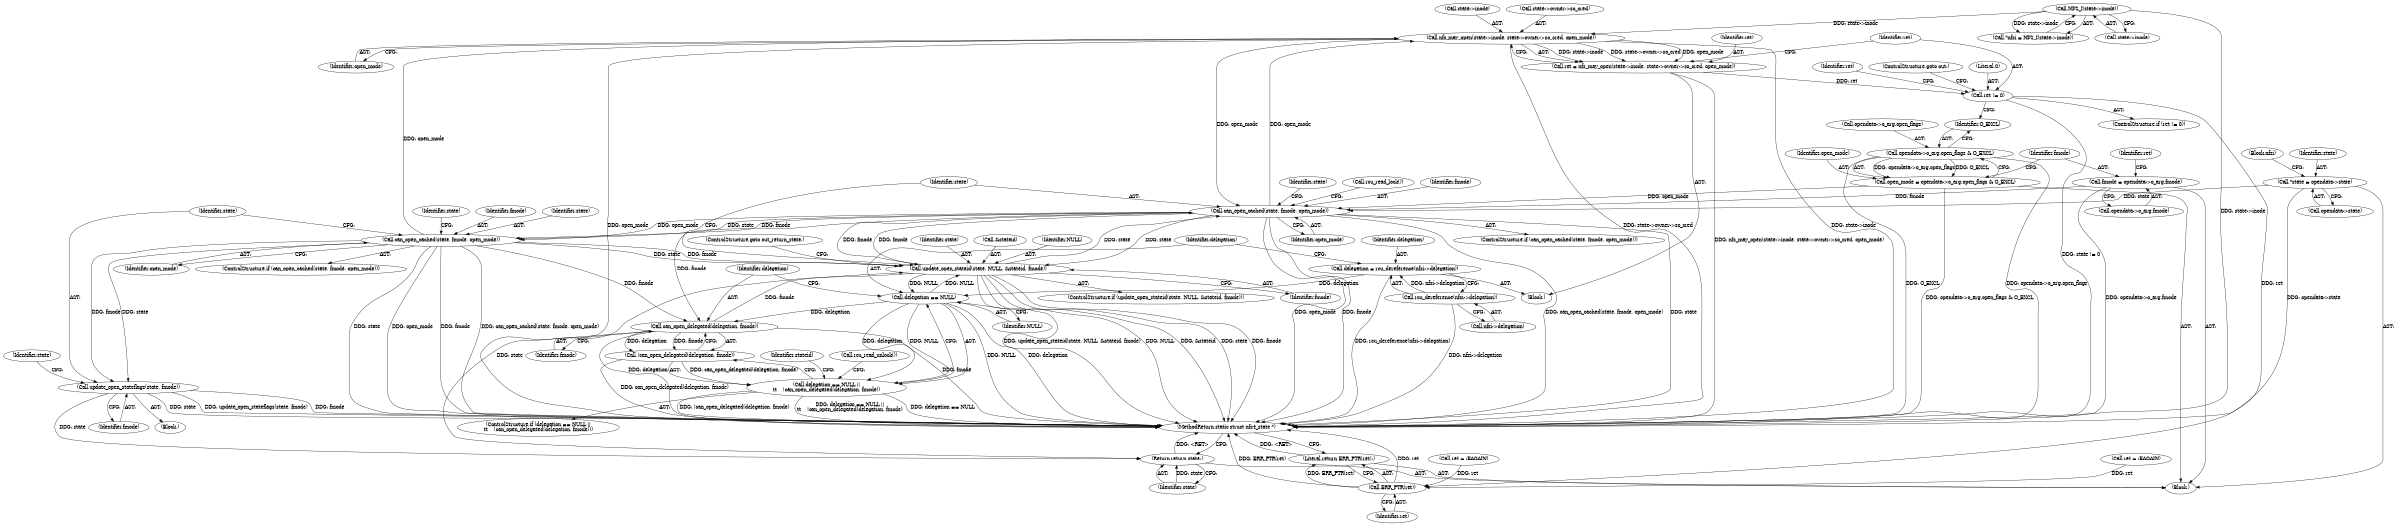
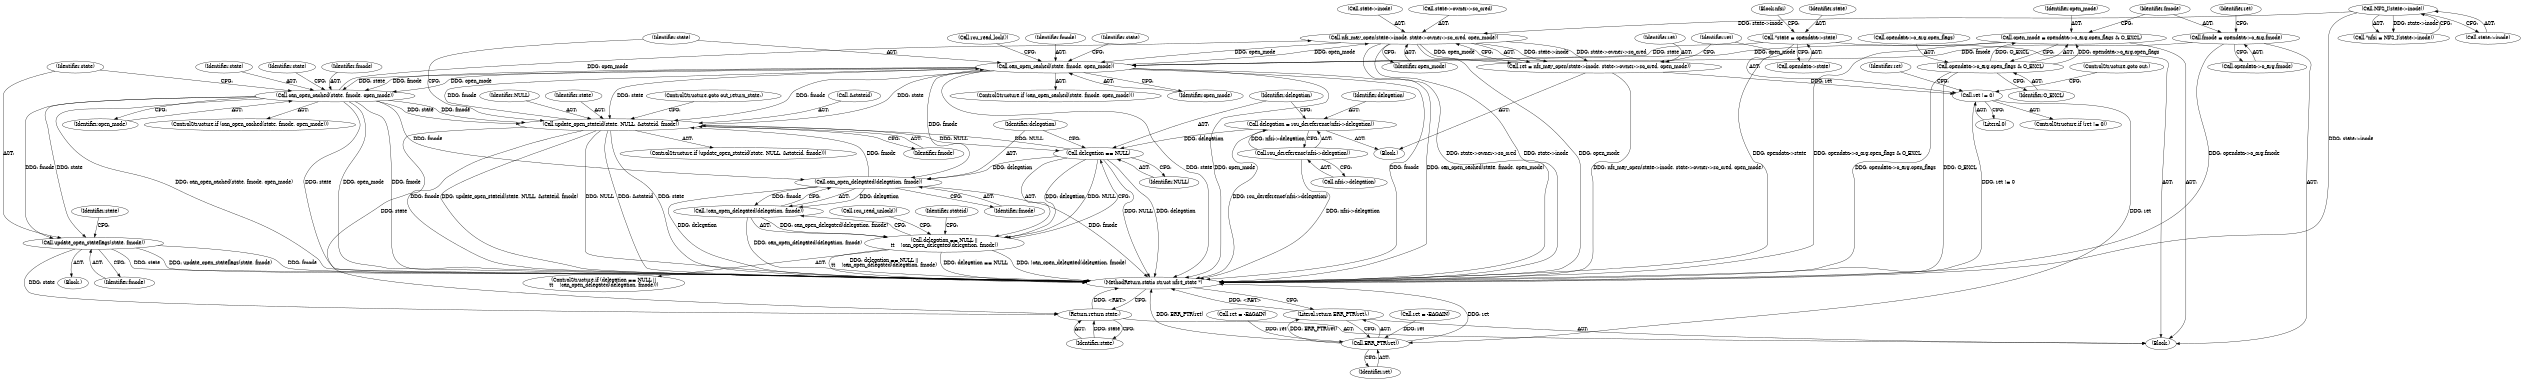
edge "(Call,ret != 0)" -> "(Identifier,O_EXCL)": now "(Call,ret != 0)" -> "(Literal,0)"
edge "(Call,ret != 0)" -> "(MethodReturn,static struct nfs4_state *)": label "DDG: state != 0" -> "DDG: ret != 0"
